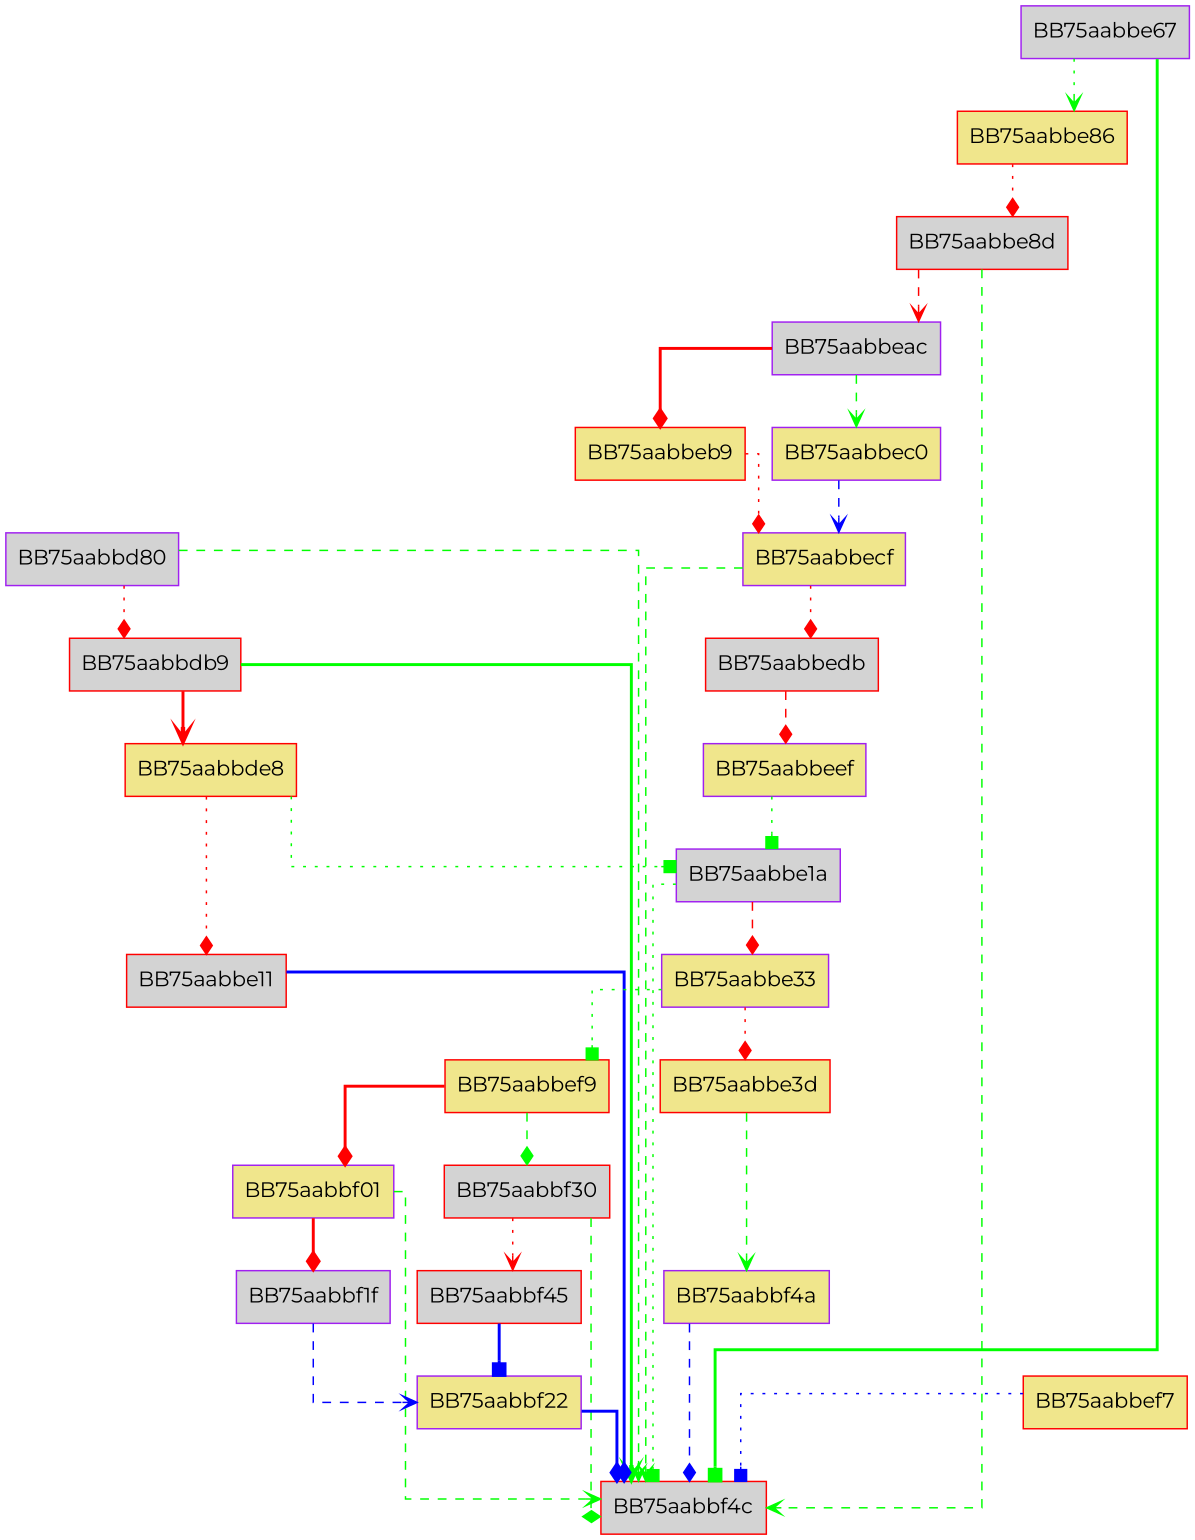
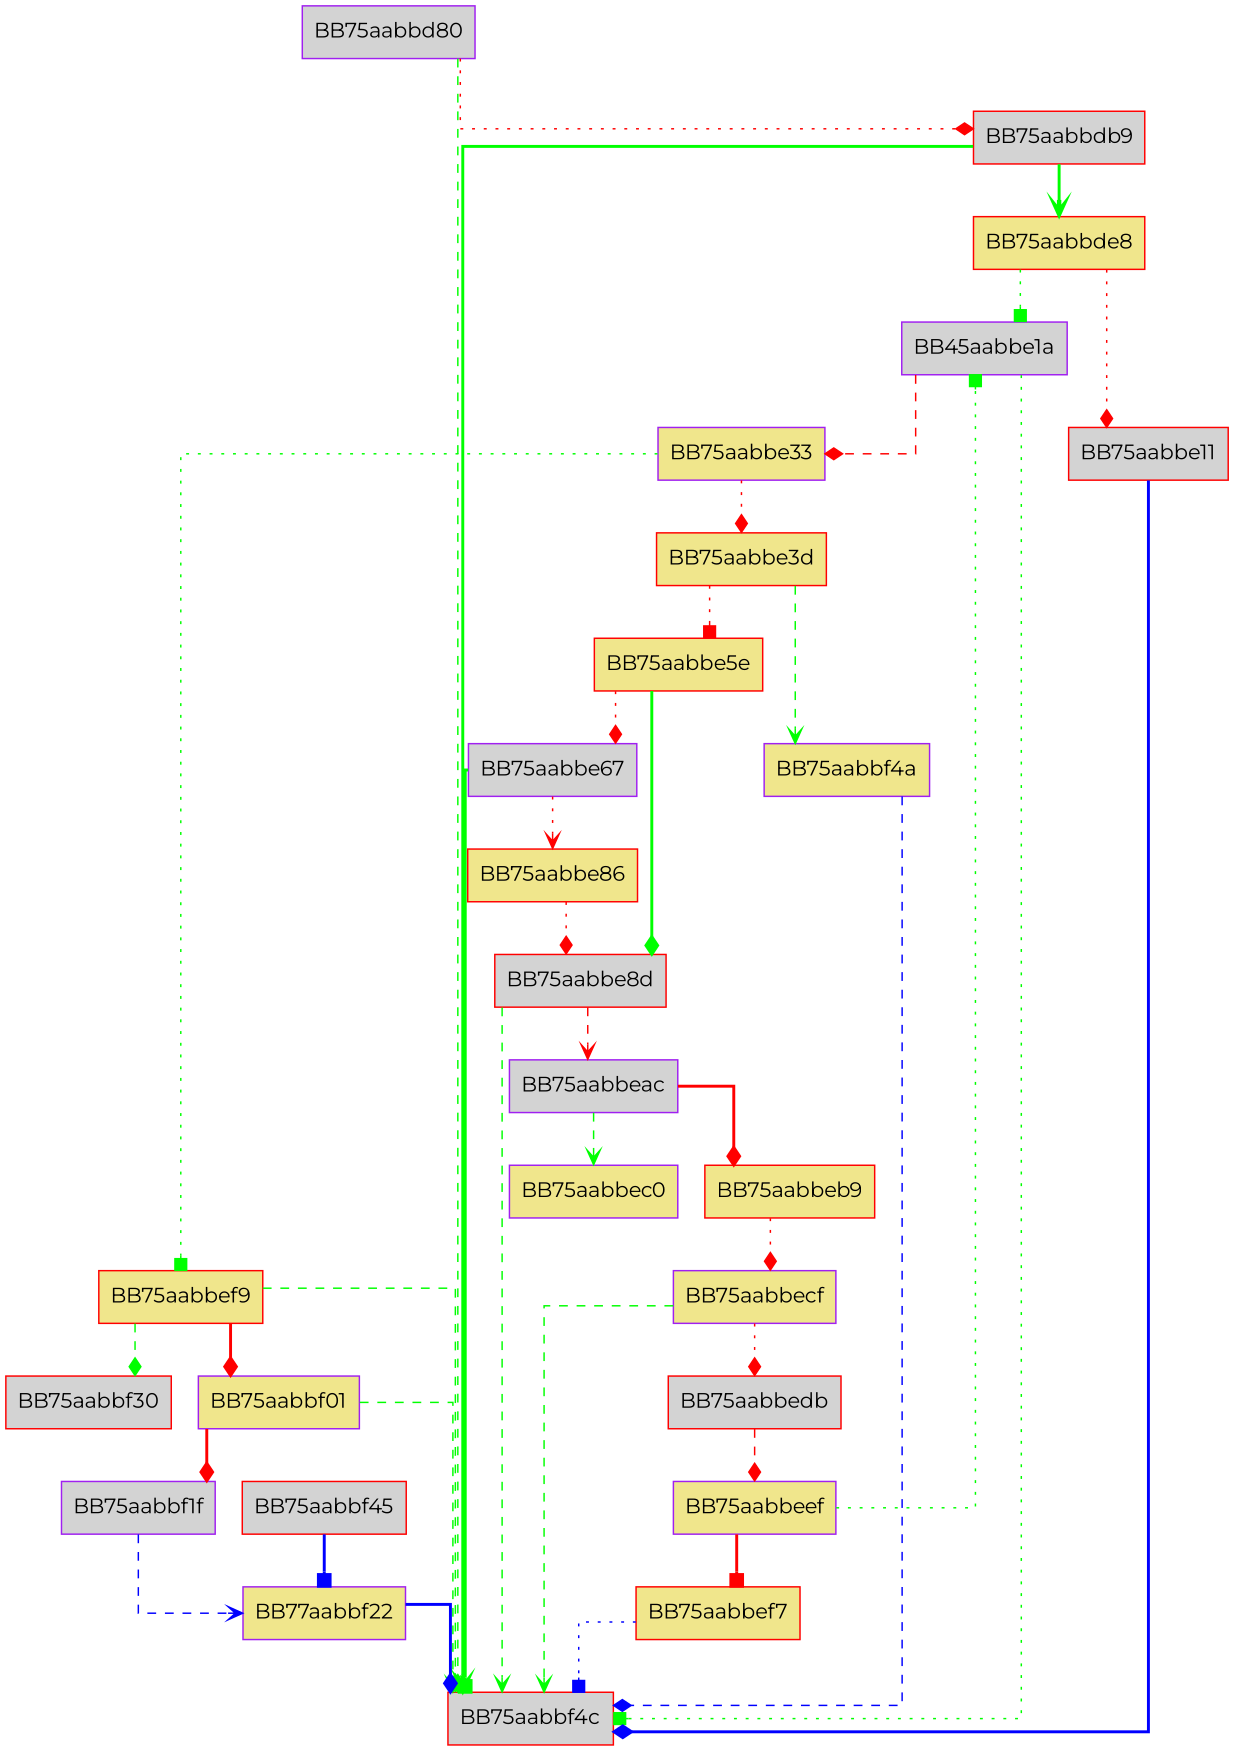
edge "BB75aabbe67" -> "BB75aabbe86": color green -> red
edge "BB75aabbec0" -> "BB75aabbecf": removed
edge "BB75aabbd80" -> "BB75aabbf4c": arrowhead vee -> diamond
node "BB75aabbe5e": added
edge "BB75aabbdb9" -> "BB75aabbde8": color red -> green
node "BB75aabbe1a": label "BB75aabbe1a" -> "BB45aabbe1a"
edge "BB75aabbf30" -> "BB75aabbf45": removed
edge "BB75aabbf30" -> "BB75aabbf4c": now "BB75aabbef9" -> "BB75aabbf4c"
node "BB75aabbf22": label "BB75aabbf22" -> "BB77aabbf22"
edge "BB75aabbeef" -> "BB75aabbef7": added
